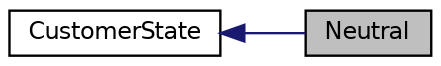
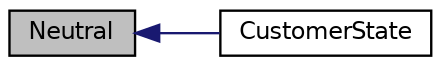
edge "Neutral" -> "CustomerState": reversed
